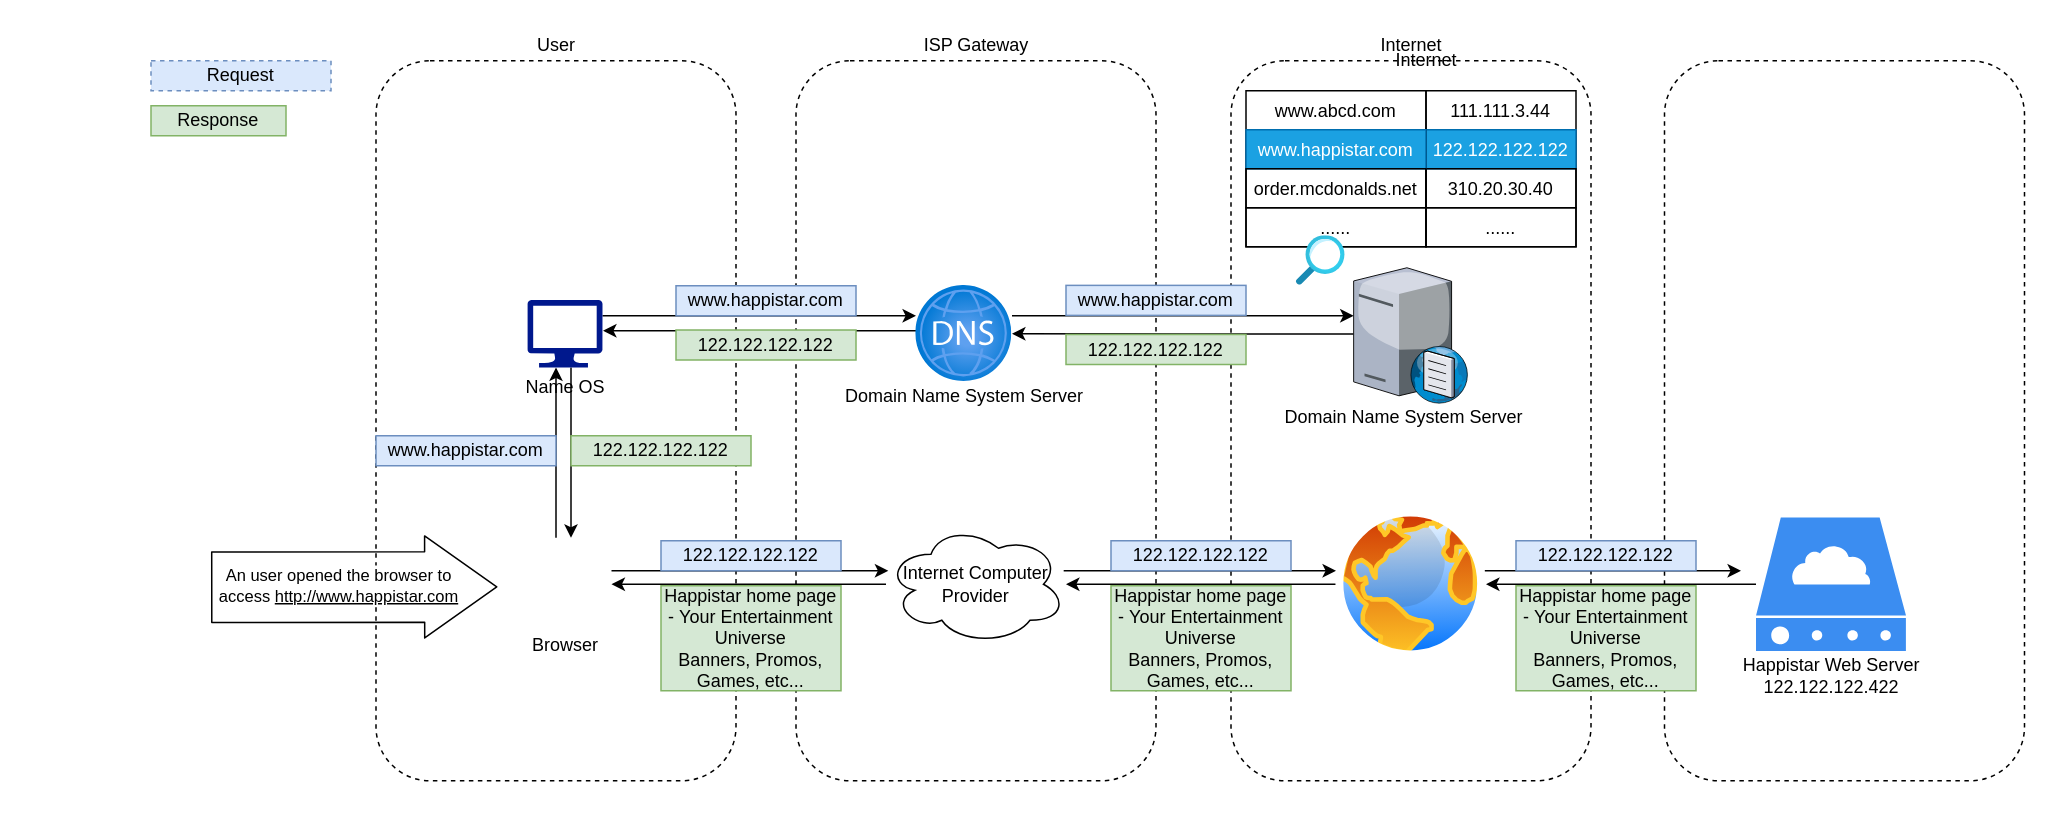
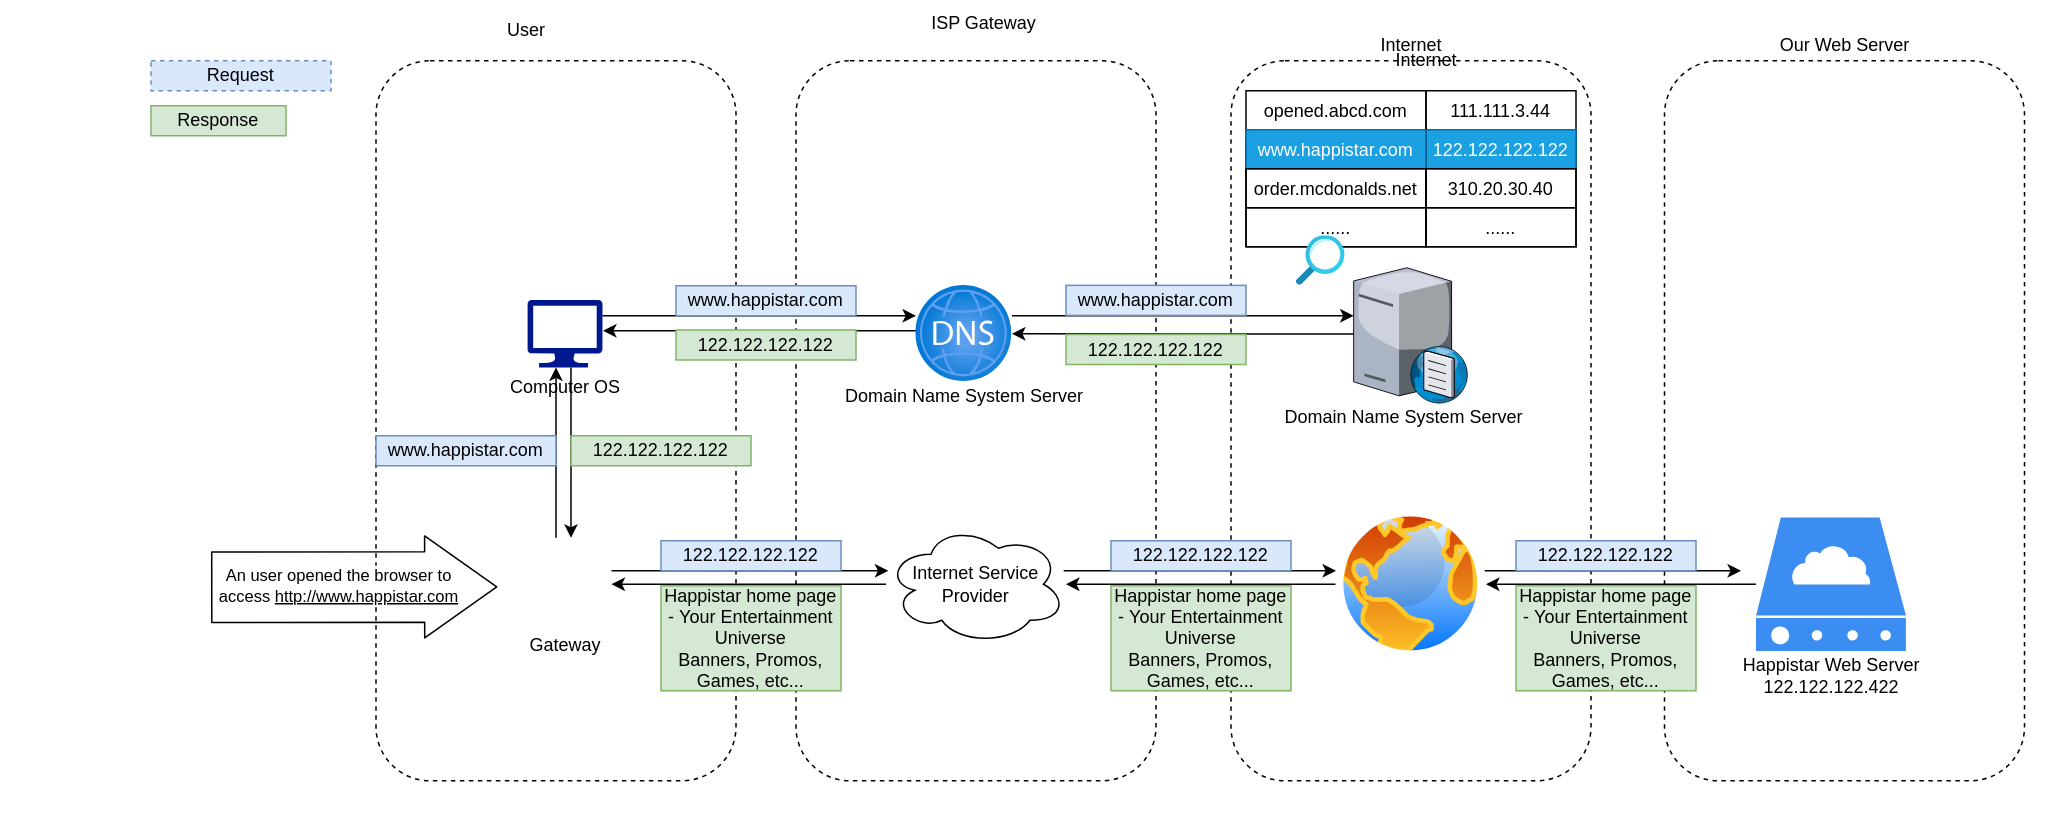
node "User": moved (556, 46) -> (526, 31)
node "ISP Gateway": moved (976, 46) -> (983, 23)
node "Our Web Server": added
node "www.abcd.com": label "www.abcd.com" -> "opened.abcd.com"
node "Name OS": label "Name OS" -> "Computer OS"
node "Internet Computer Provider": label "Internet Computer Provider" -> "Internet Service Provider"
node "Browser": label "Browser" -> "Gateway"
